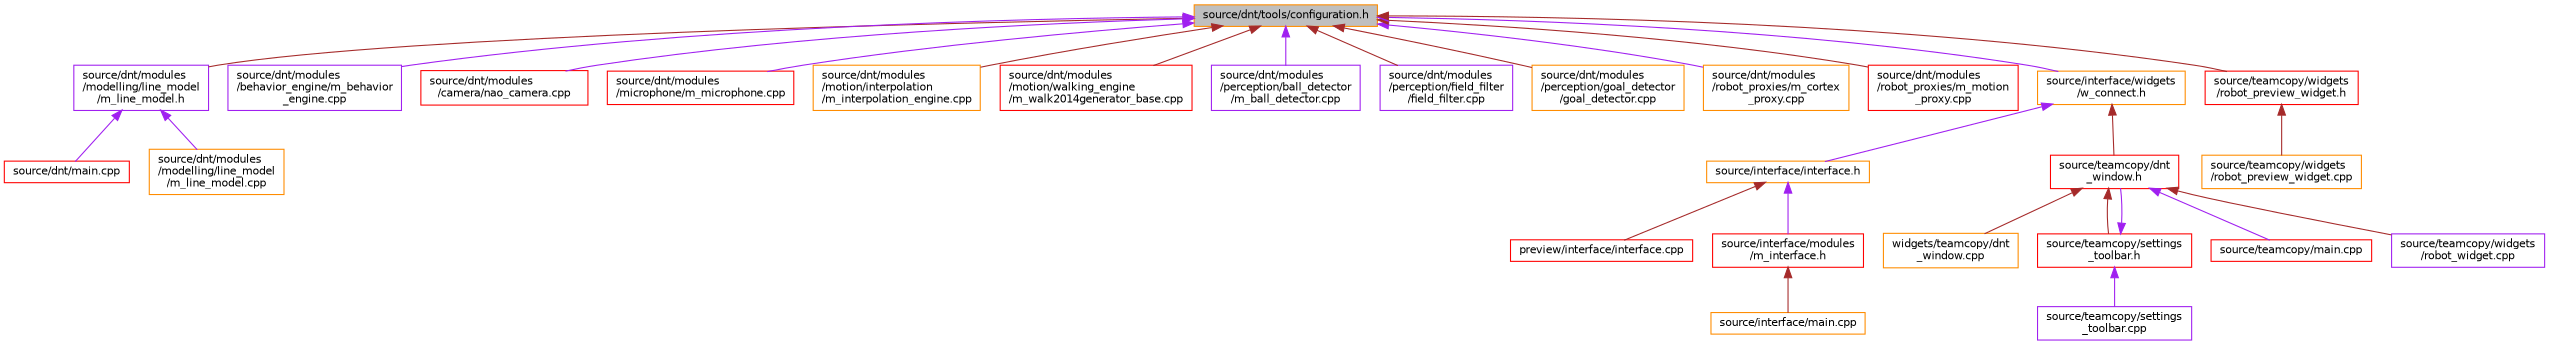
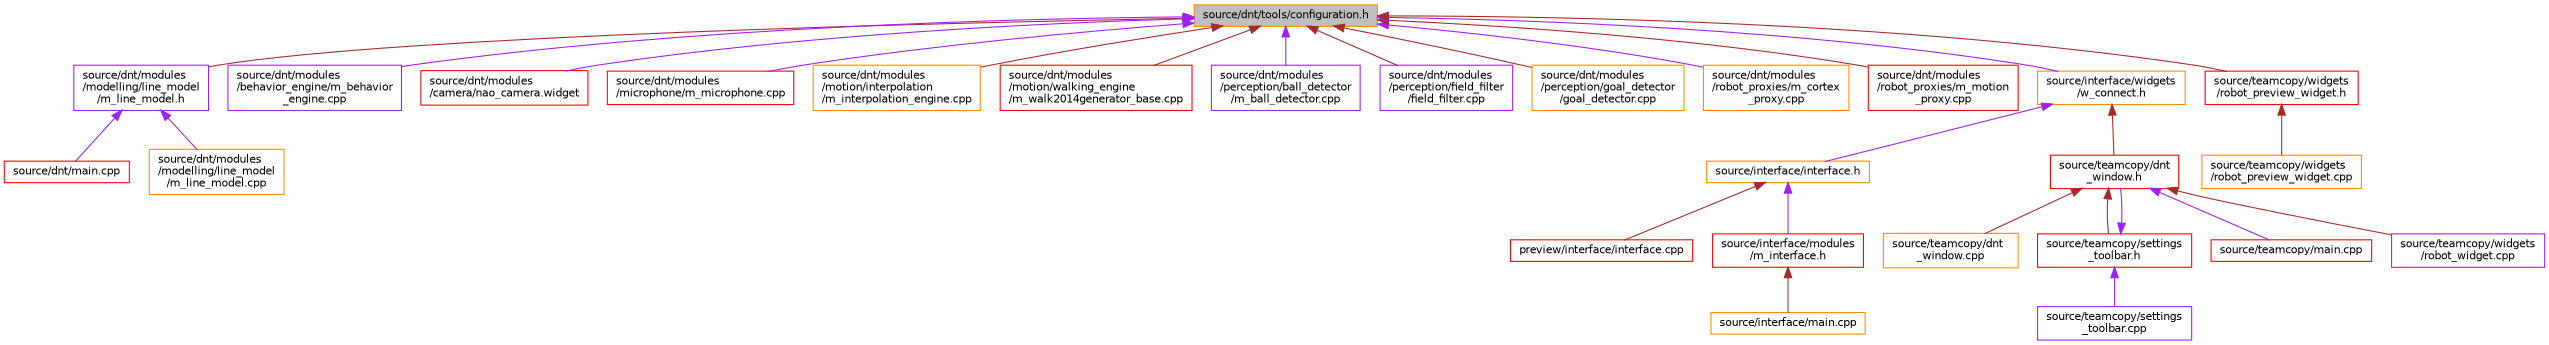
node "source/dnt/modules /camera/nao_camera.cpp": label "source/dnt/modules /camera/nao_camera.cpp" -> "source/dnt/modules /camera/nao_camera.widget"
node "widgets/teamcopy/dnt _window.cpp": label "widgets/teamcopy/dnt _window.cpp" -> "source/teamcopy/dnt _window.cpp"
